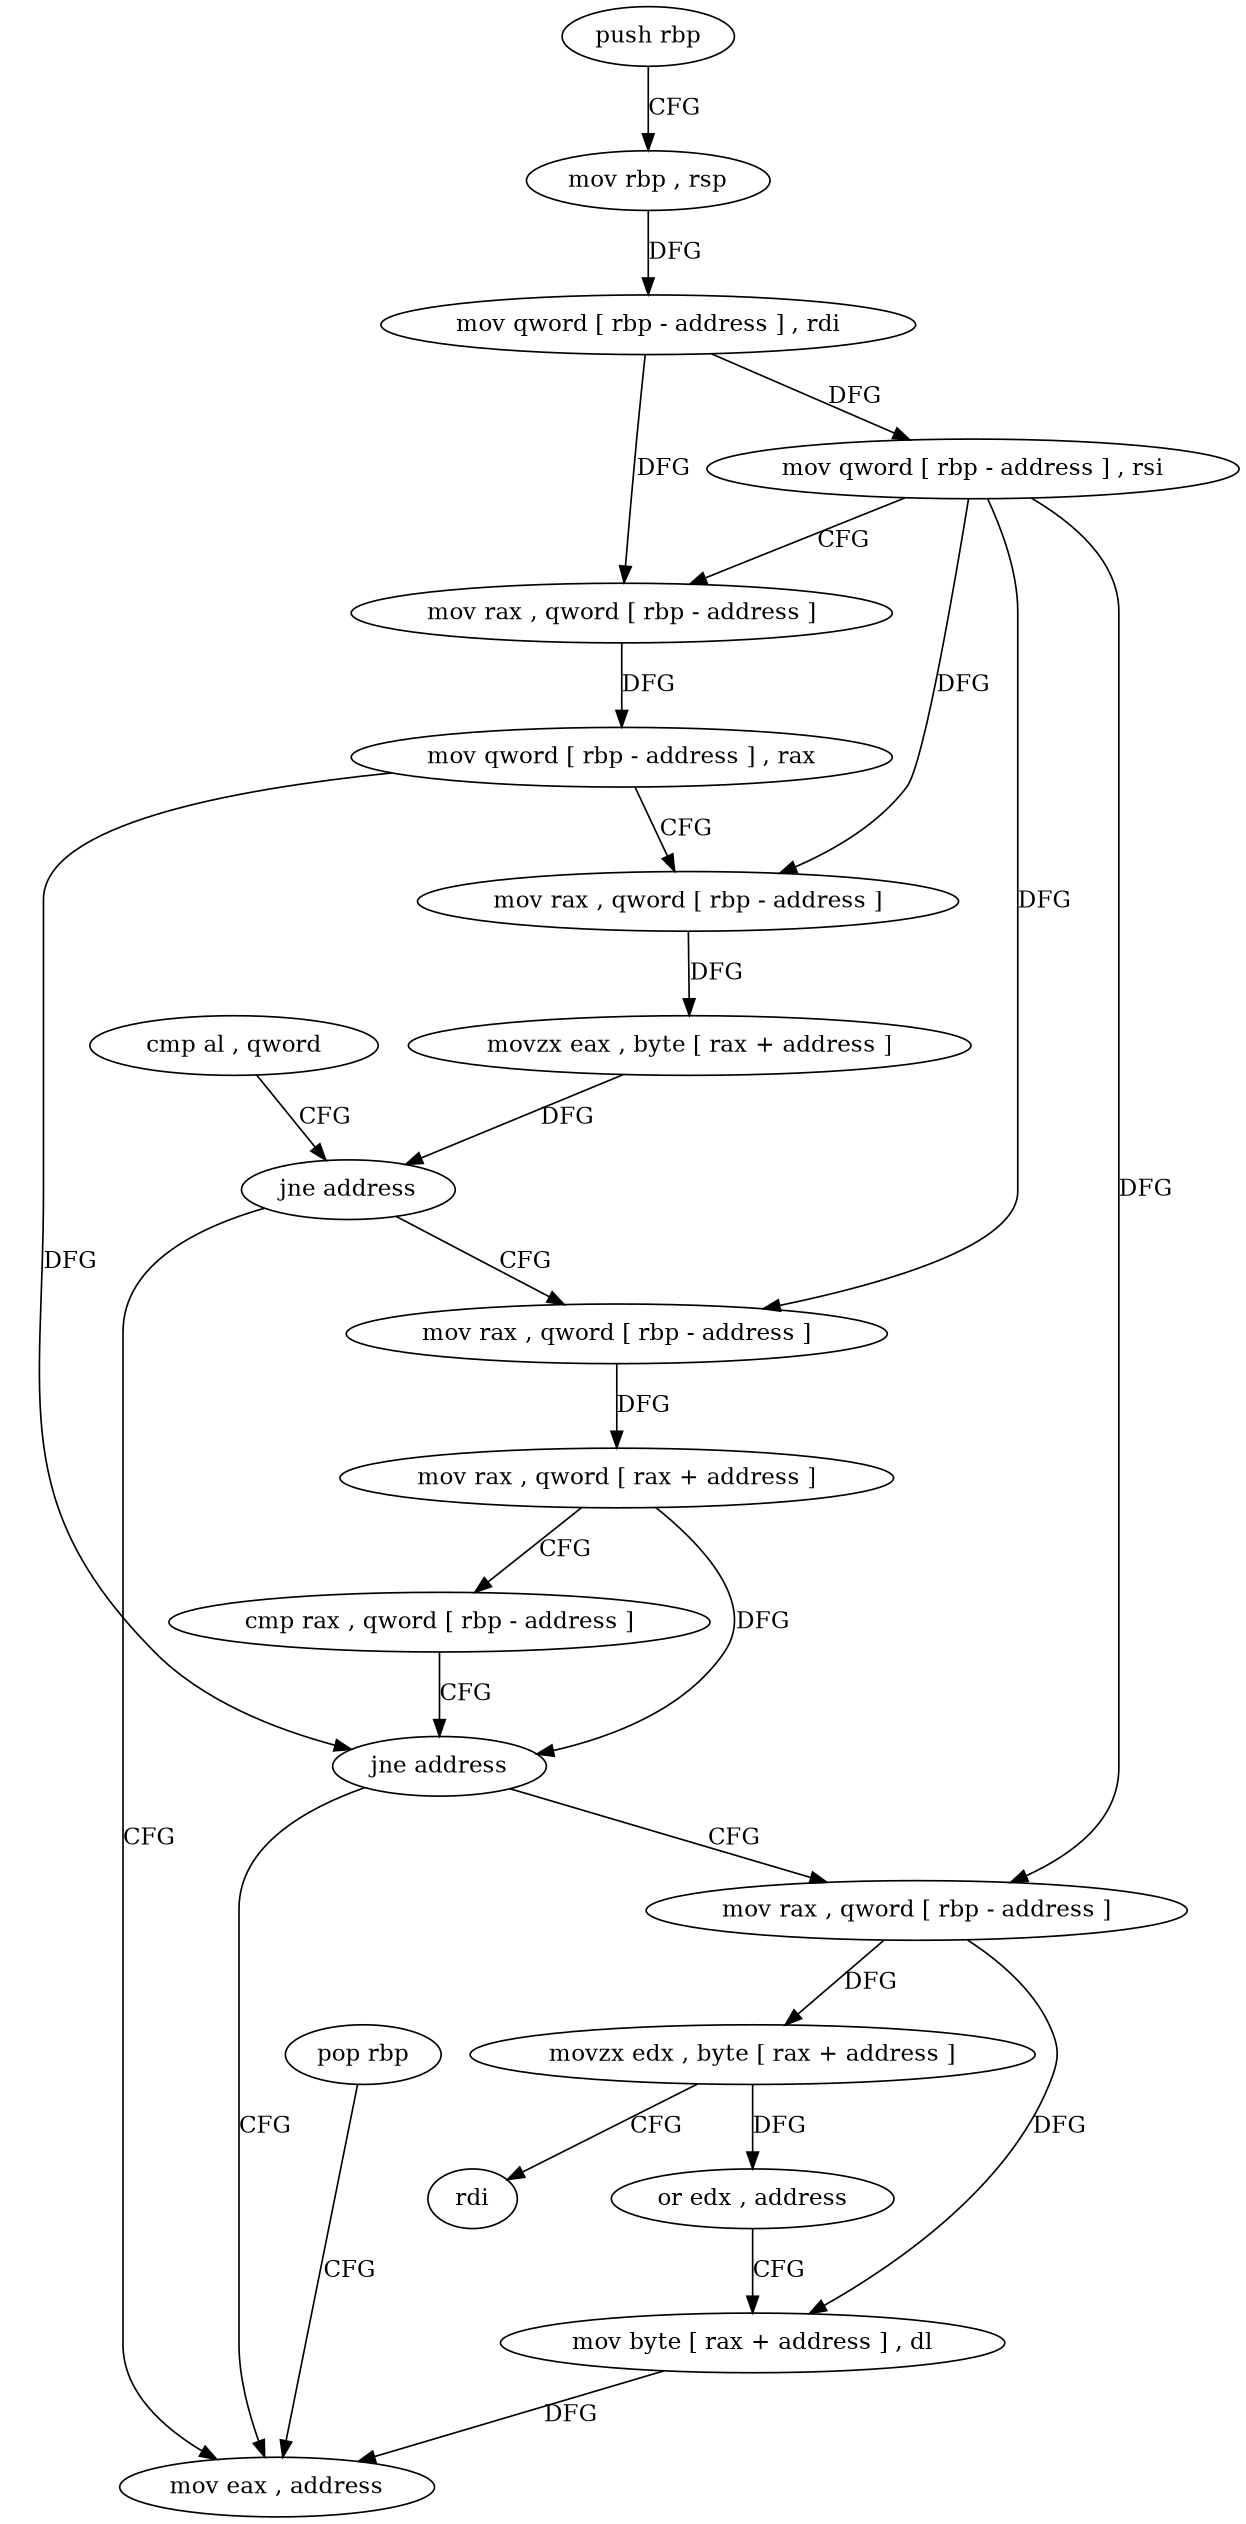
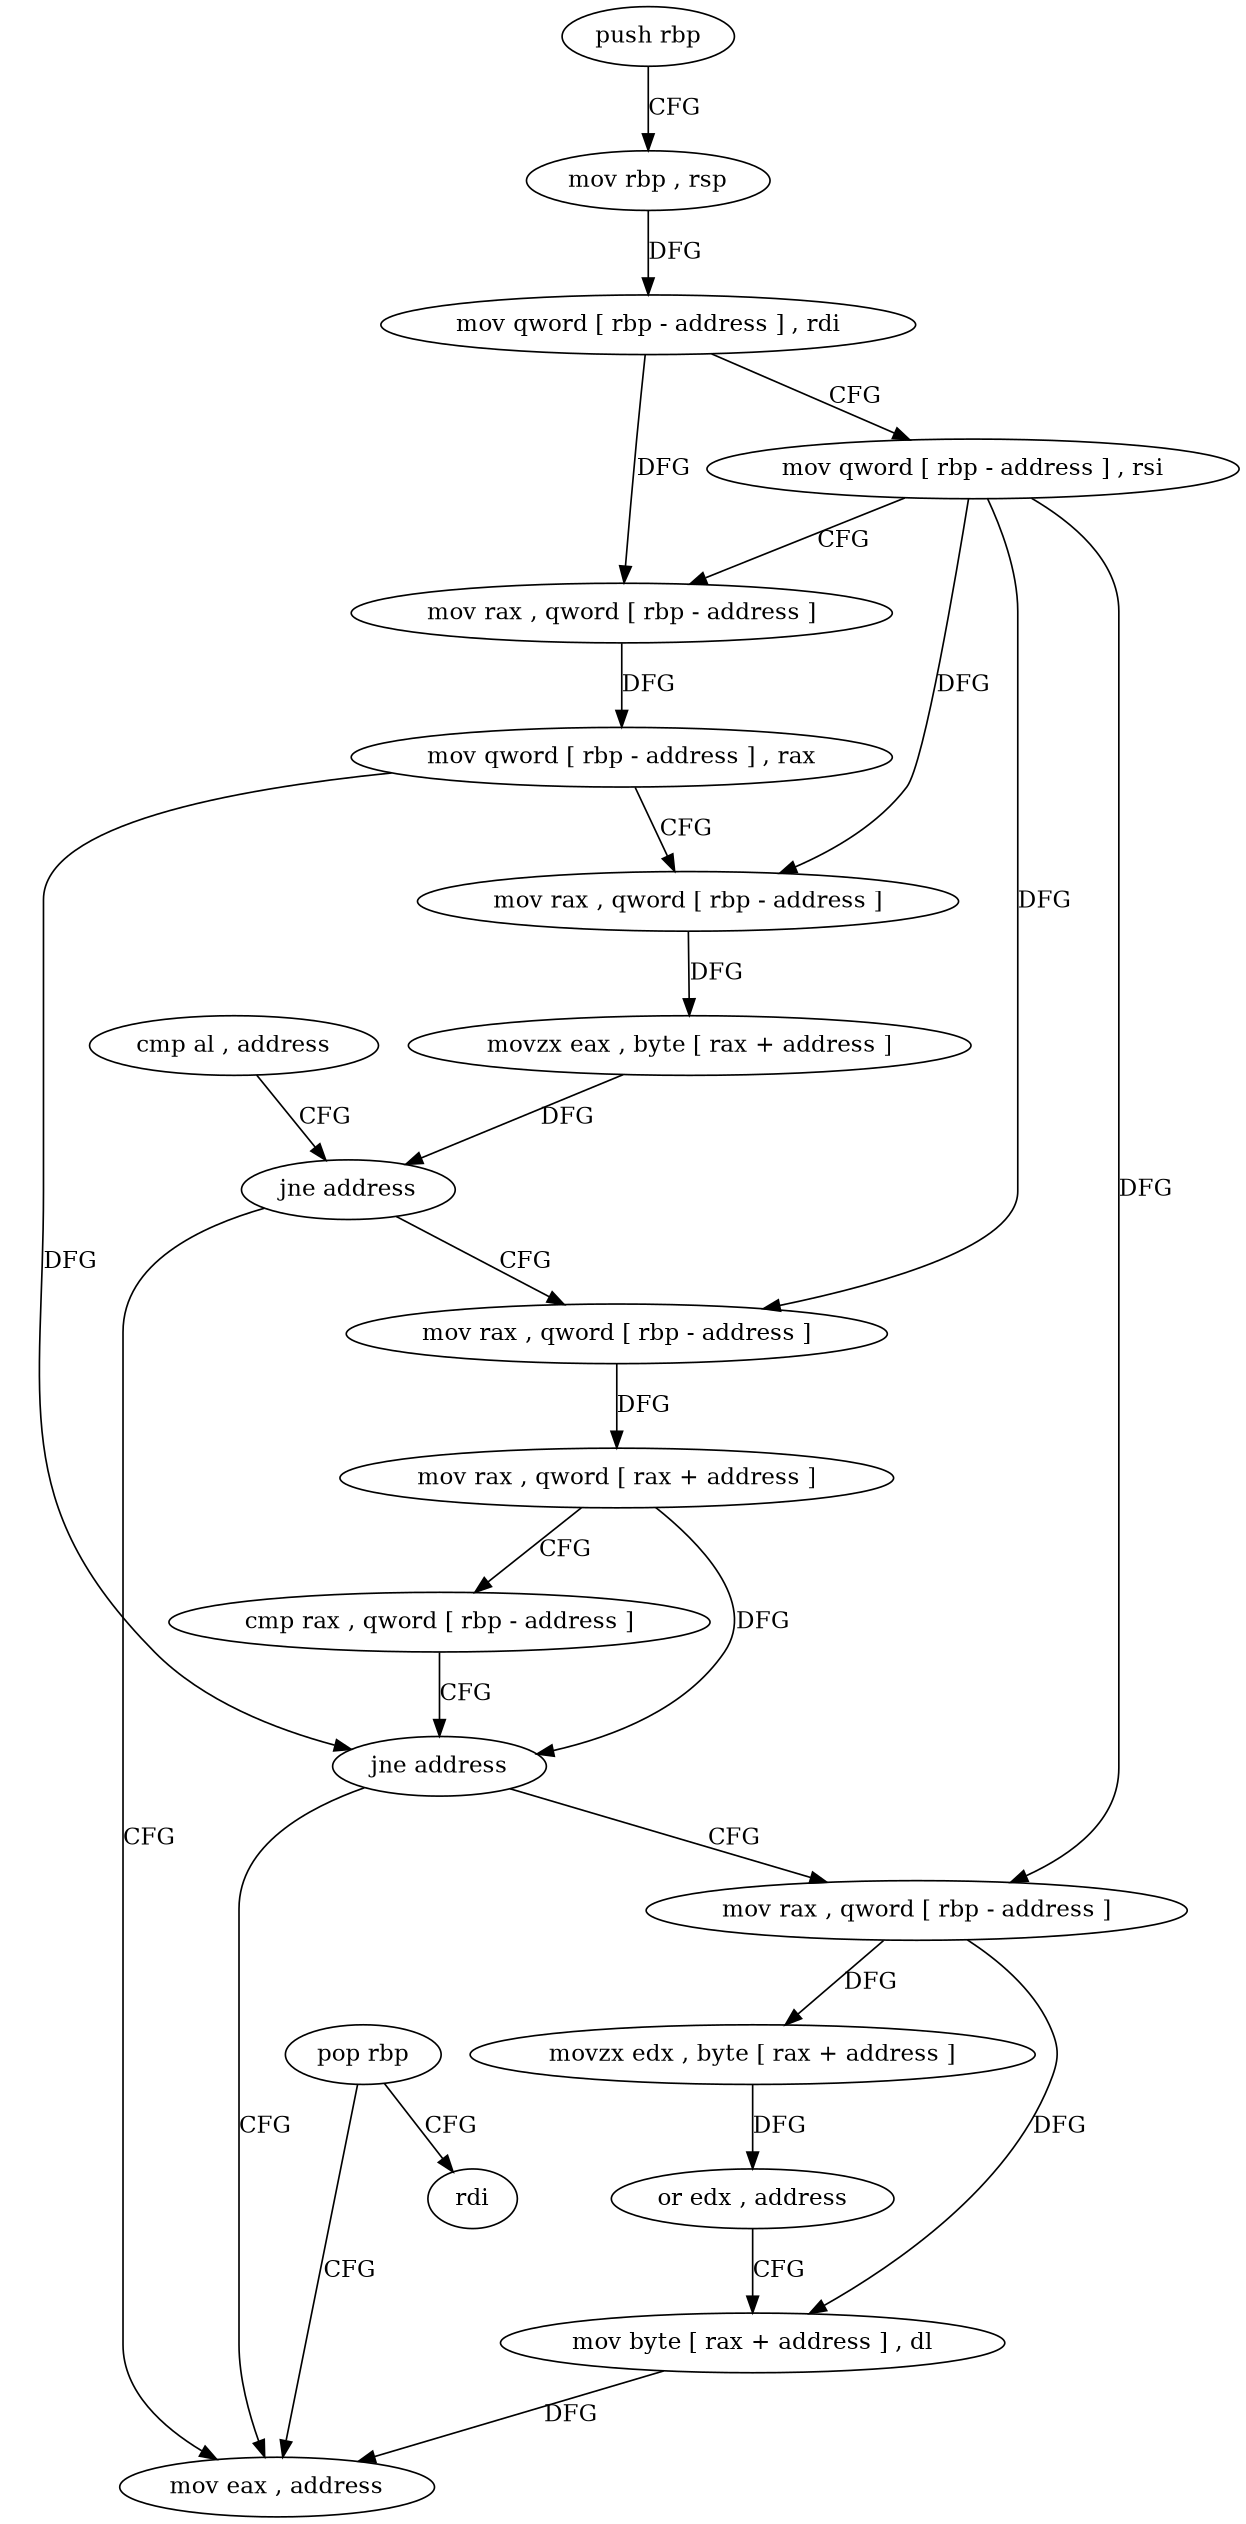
edge "mov qword [ rbp - address ] , rdi" -> "mov qword [ rbp - address ] , rsi": label "DFG" -> "CFG"
node "cmp al , qword": label "cmp al , qword" -> "cmp al , address"
edge "movzx edx , byte [ rax + address ]" -> "rdi": now "pop rbp" -> "rdi"
